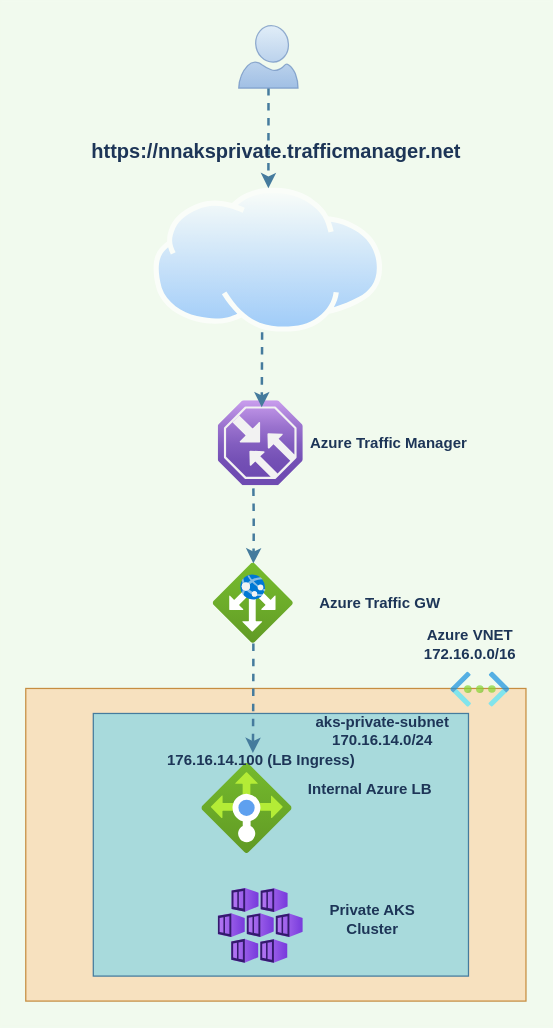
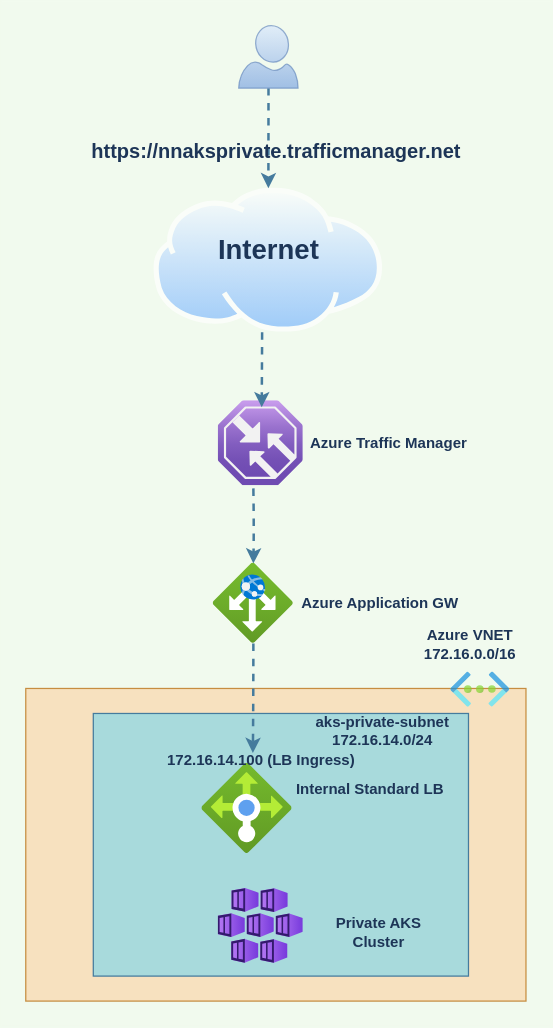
node "Internet": added
node "Azure Traffic GW": label "Azure Traffic GW" -> "Azure Application GW"
node "aks-private-subnet170.16.14.0/24": label "aks-private-subnet170.16.14.0/24" -> "aks-private-subnet172.16.14.0/24"
node "176.16.14.100 (LB Ingress)": label "176.16.14.100 (LB Ingress)" -> "172.16.14.100 (LB Ingress)"
node "Internal Azure LB": label "Internal Azure LB" -> "Internal Standard LB"
node "Private AKSCluster": moved (372, 919) -> (378, 932)
